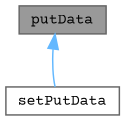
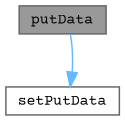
edge "setPutData" -> "putData": reversed
